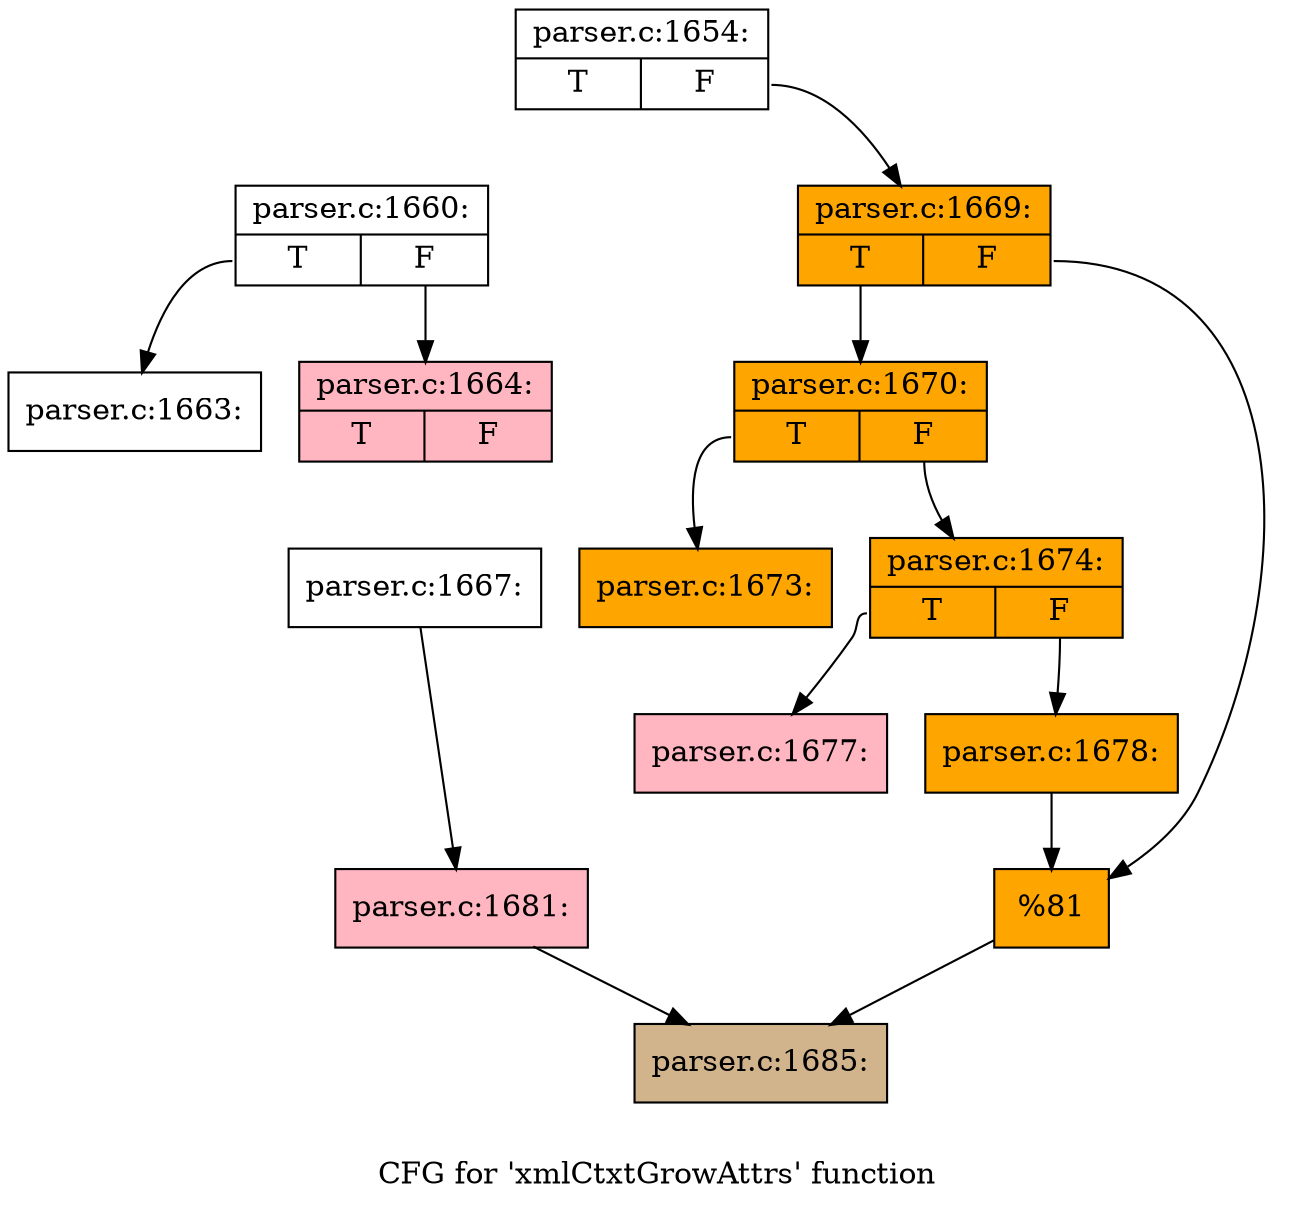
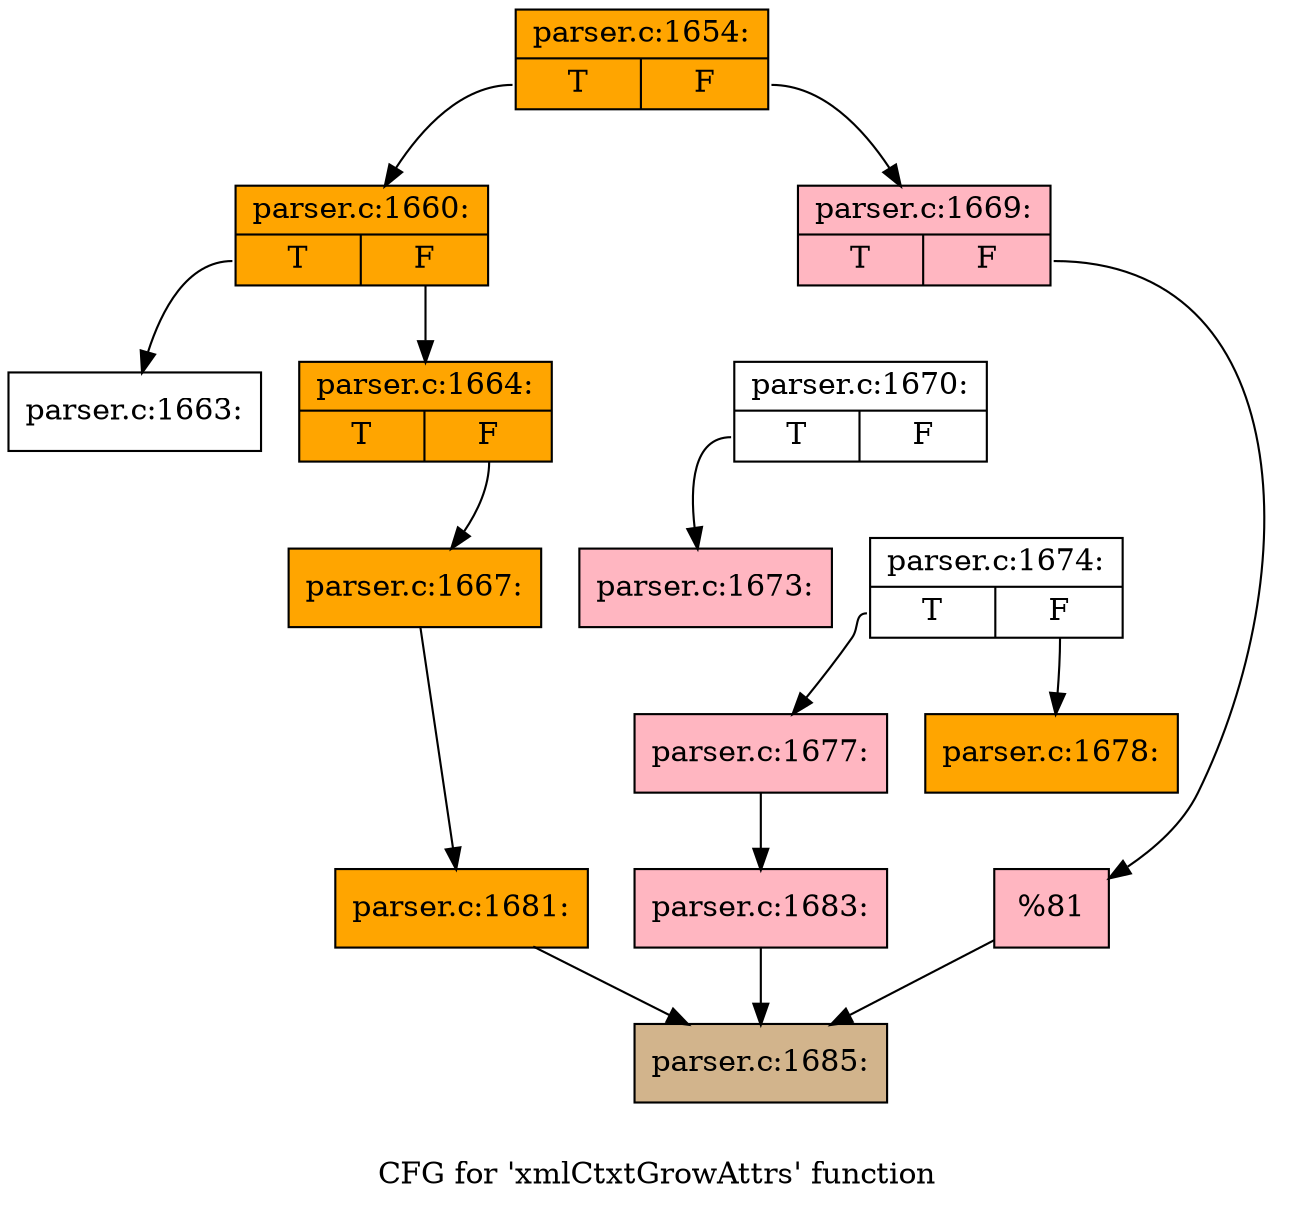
node "parser.c:1654:": fillcolor white -> orange
edge "parser.c:1654:" -> "parser.c:1660:": added
node "parser.c:1660:": fillcolor white -> orange
node "parser.c:1669:": fillcolor orange -> lightpink
edge "parser.c:1669:" -> "parser.c:1670:": removed
node "parser.c:1664:": fillcolor lightpink -> orange
node "parser.c:1670:": fillcolor orange -> white
edge "parser.c:1670:" -> "parser.c:1674:": removed
edge "parser.c:1664:" -> "parser.c:1667:": added
node "parser.c:1667:": fillcolor white -> orange
node "parser.c:1673:": fillcolor orange -> lightpink
node "parser.c:1674:": fillcolor orange -> white
edge "parser.c:1678:" -> "%81": removed
node "parser.c:1681:": fillcolor lightpink -> orange
node "parser.c:1683:": added
node "%81": fillcolor orange -> lightpink
